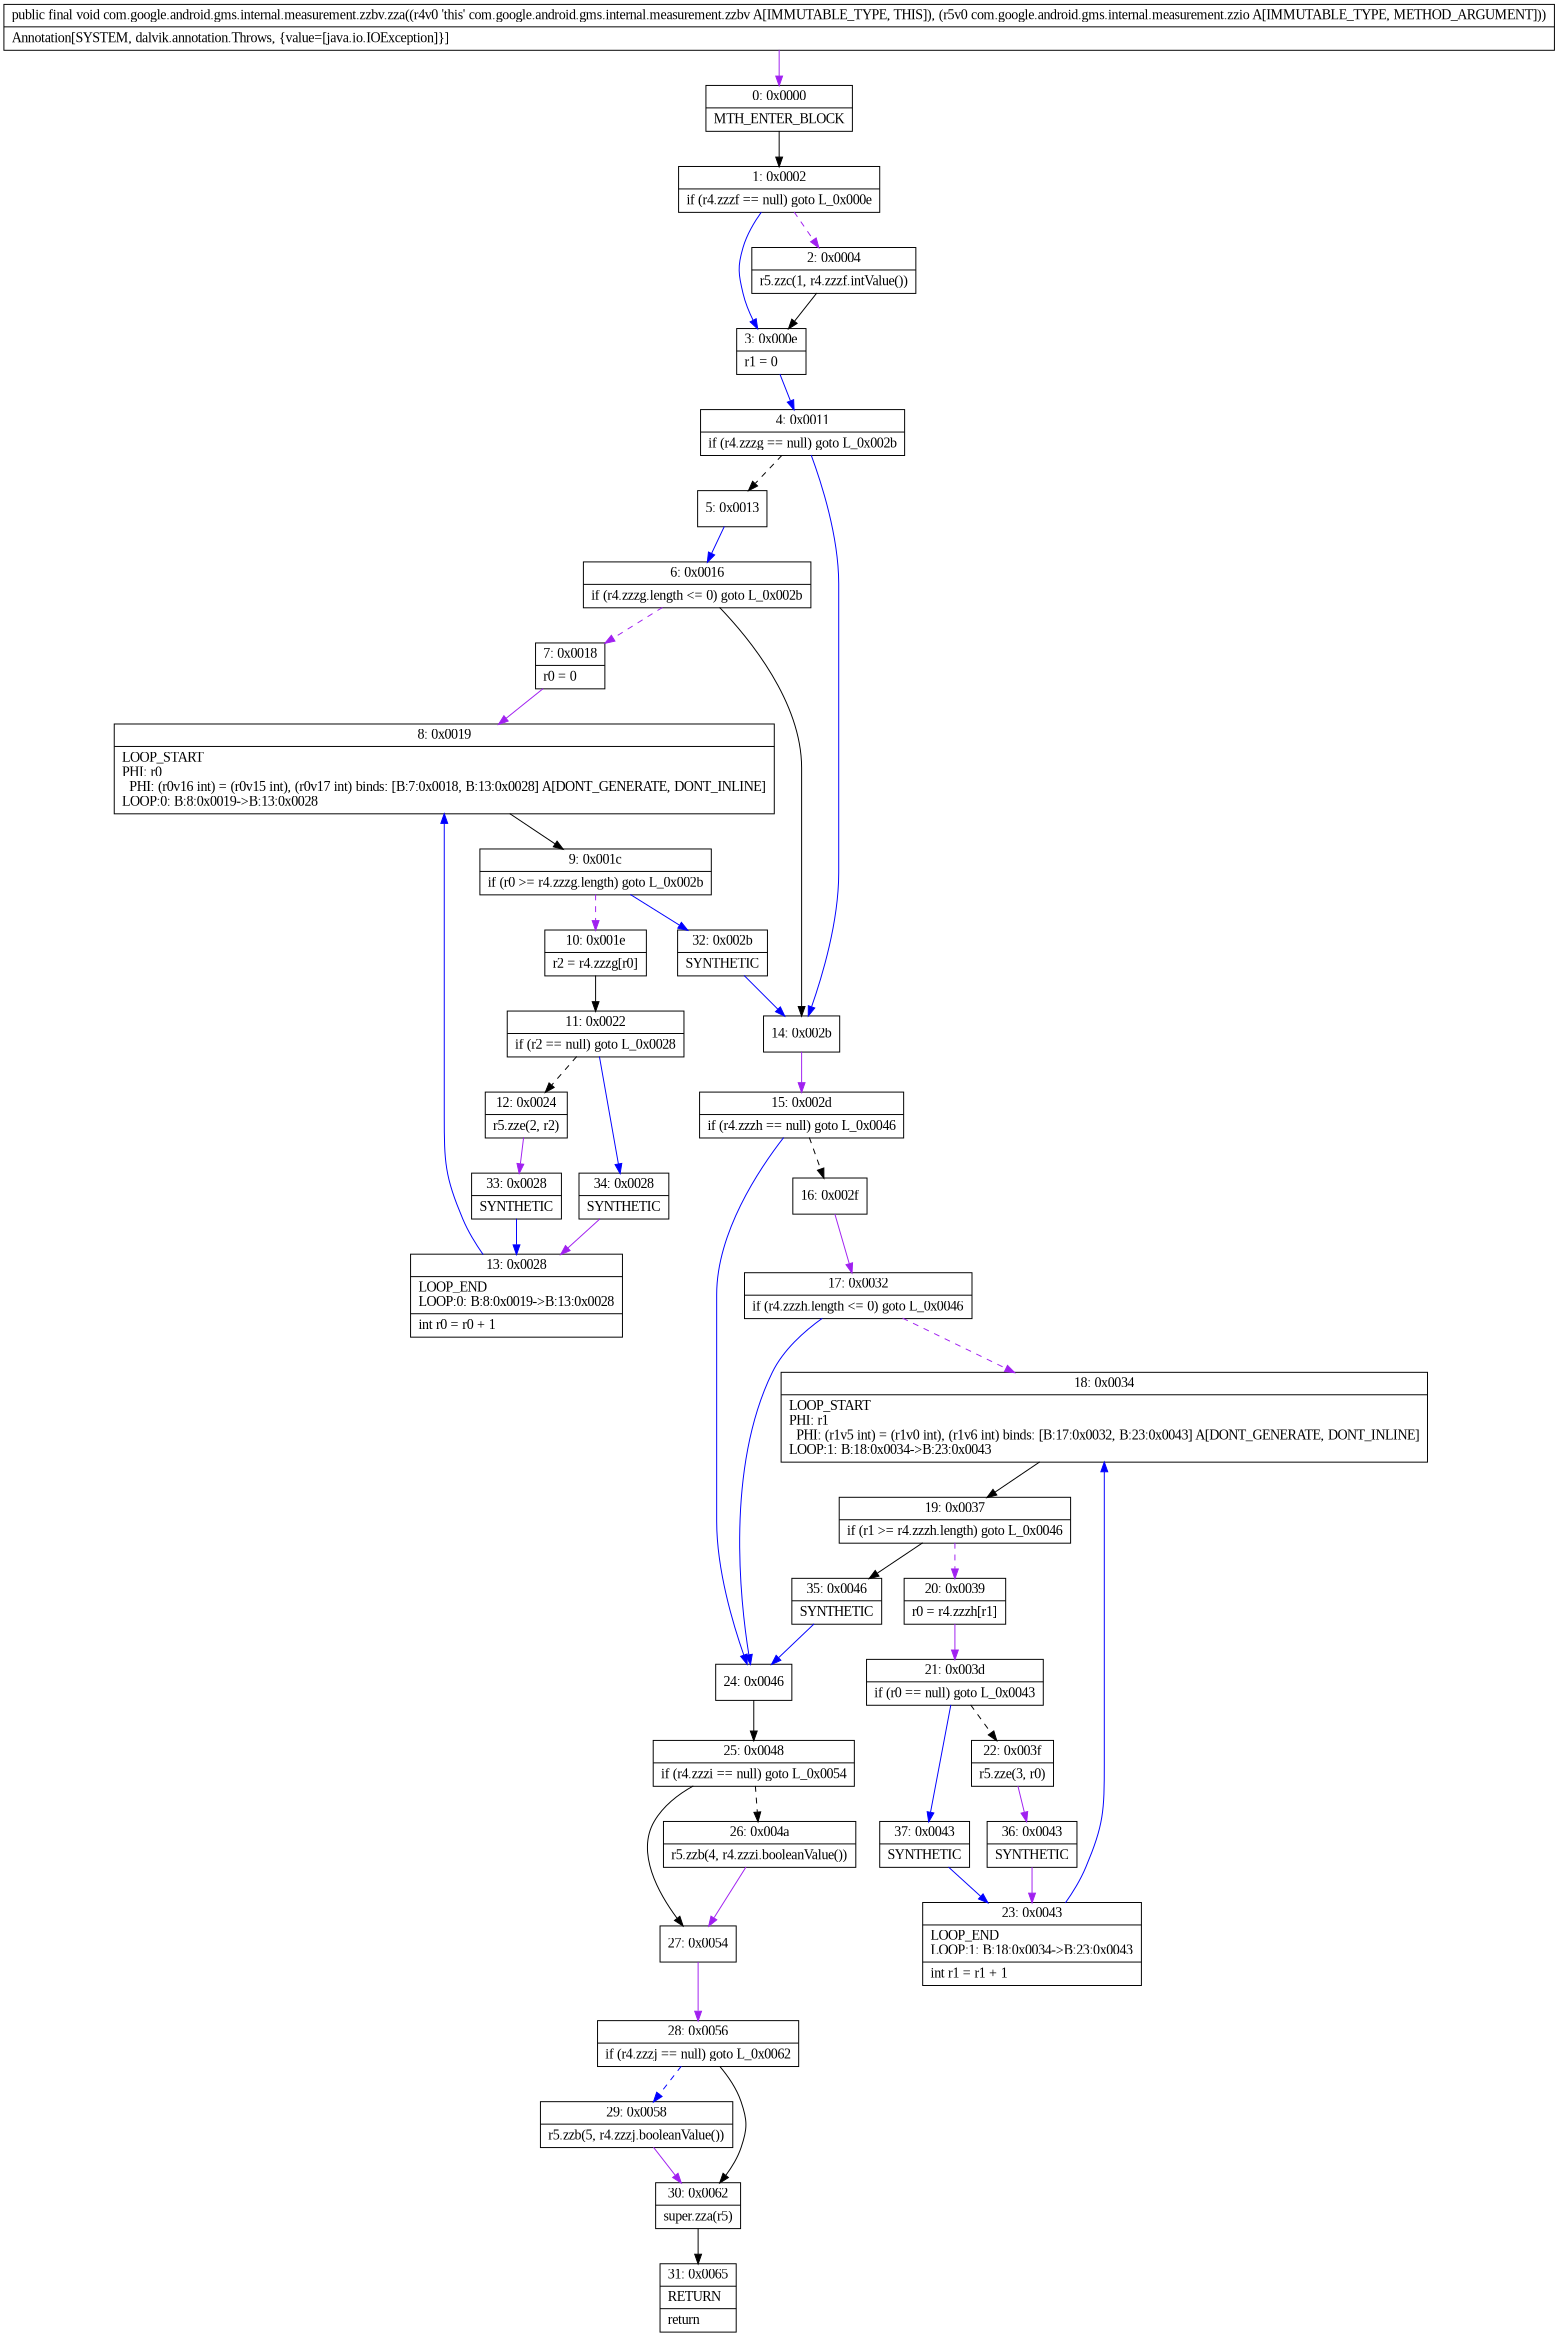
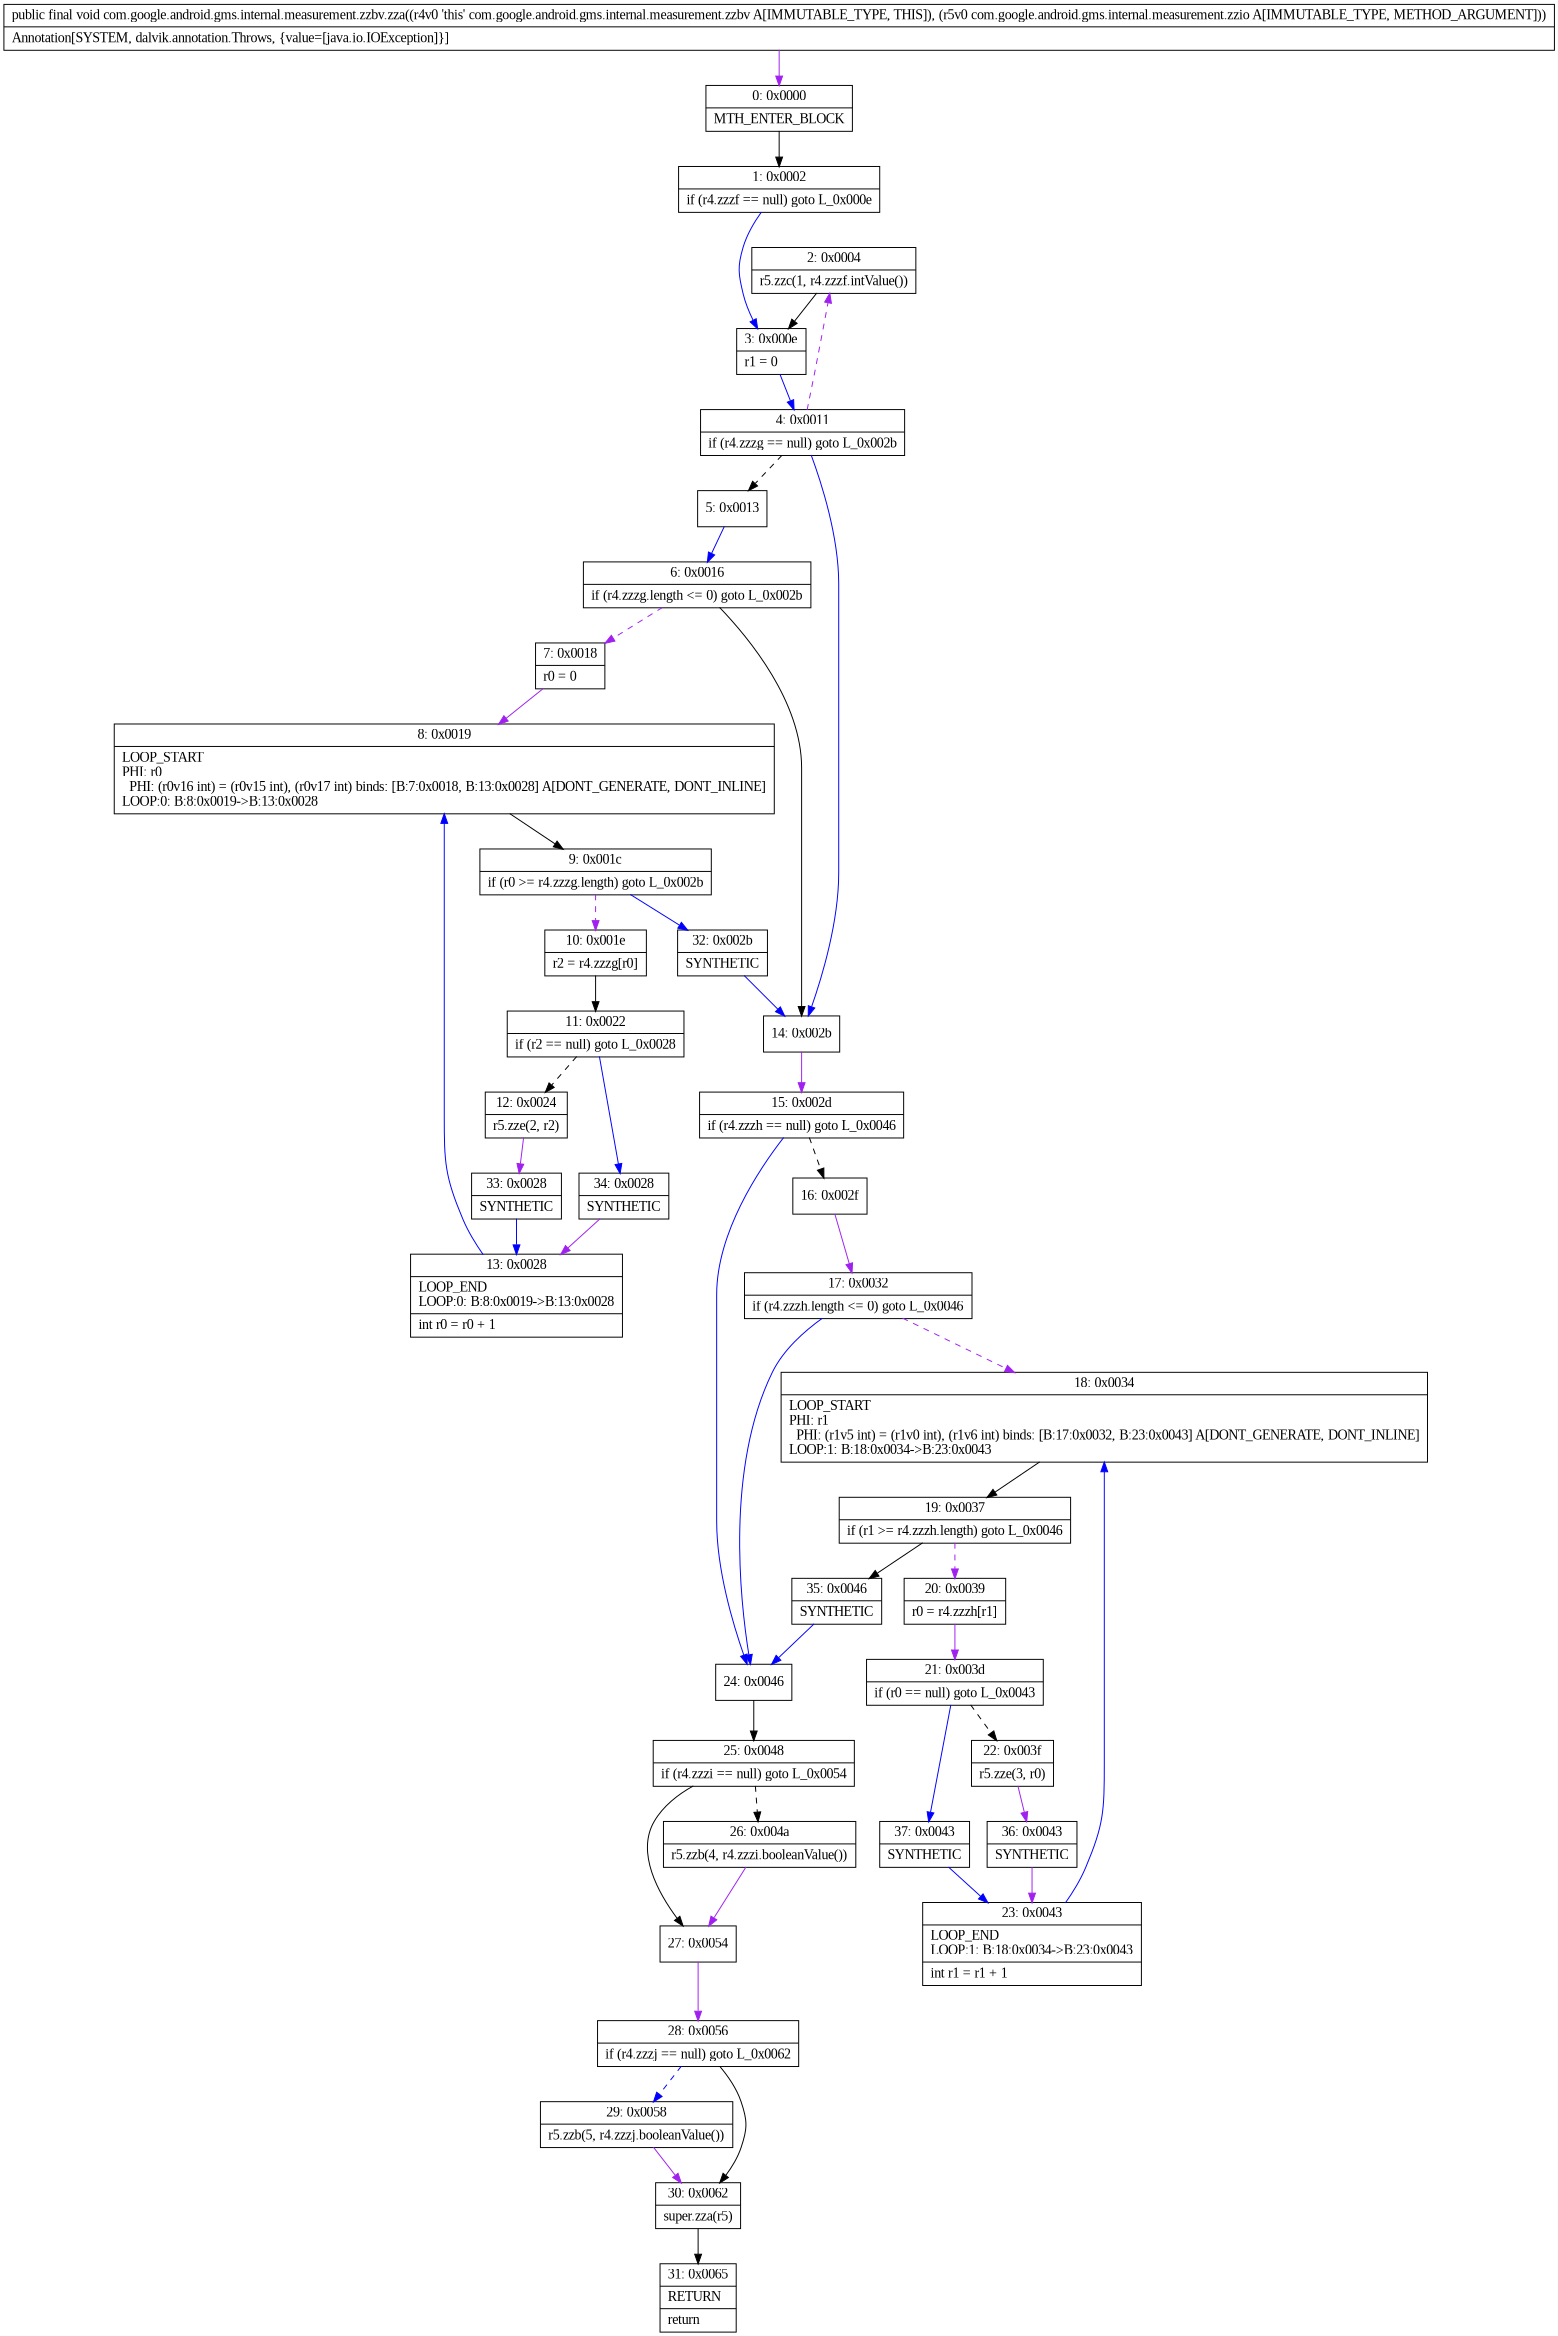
edge "1: 0x0002" -> "2: 0x0004": now "4: 0x0011" -> "2: 0x0004"
